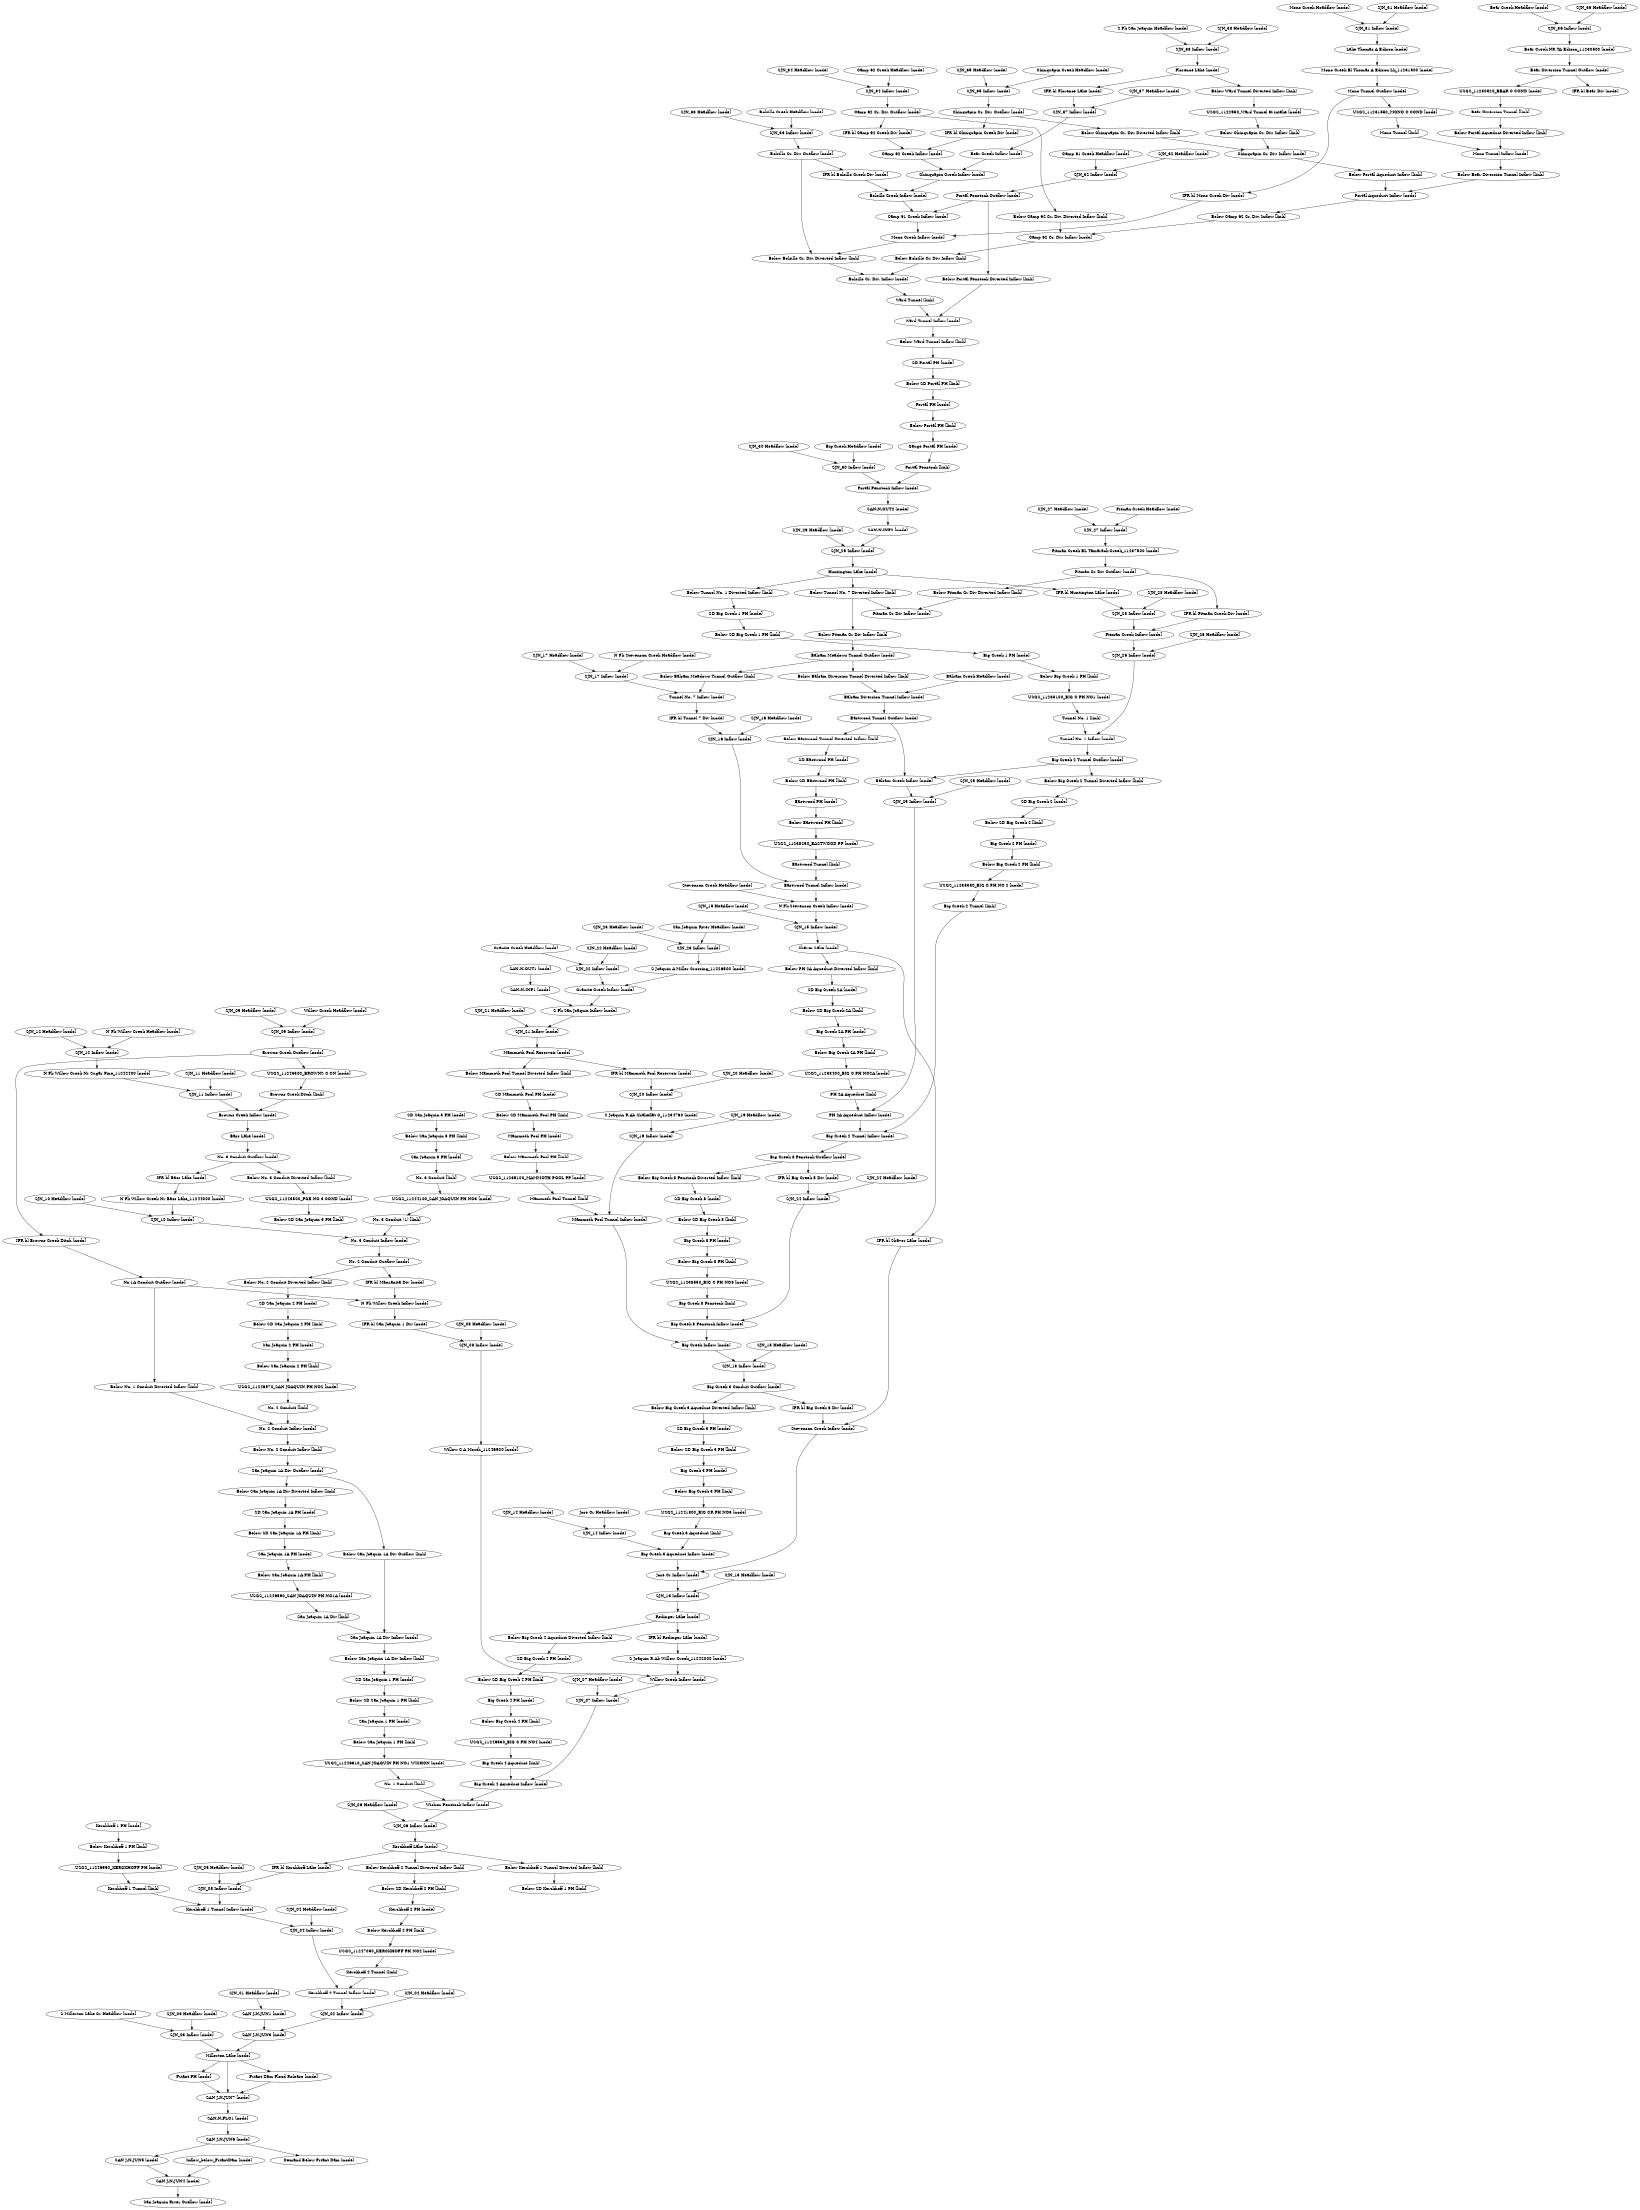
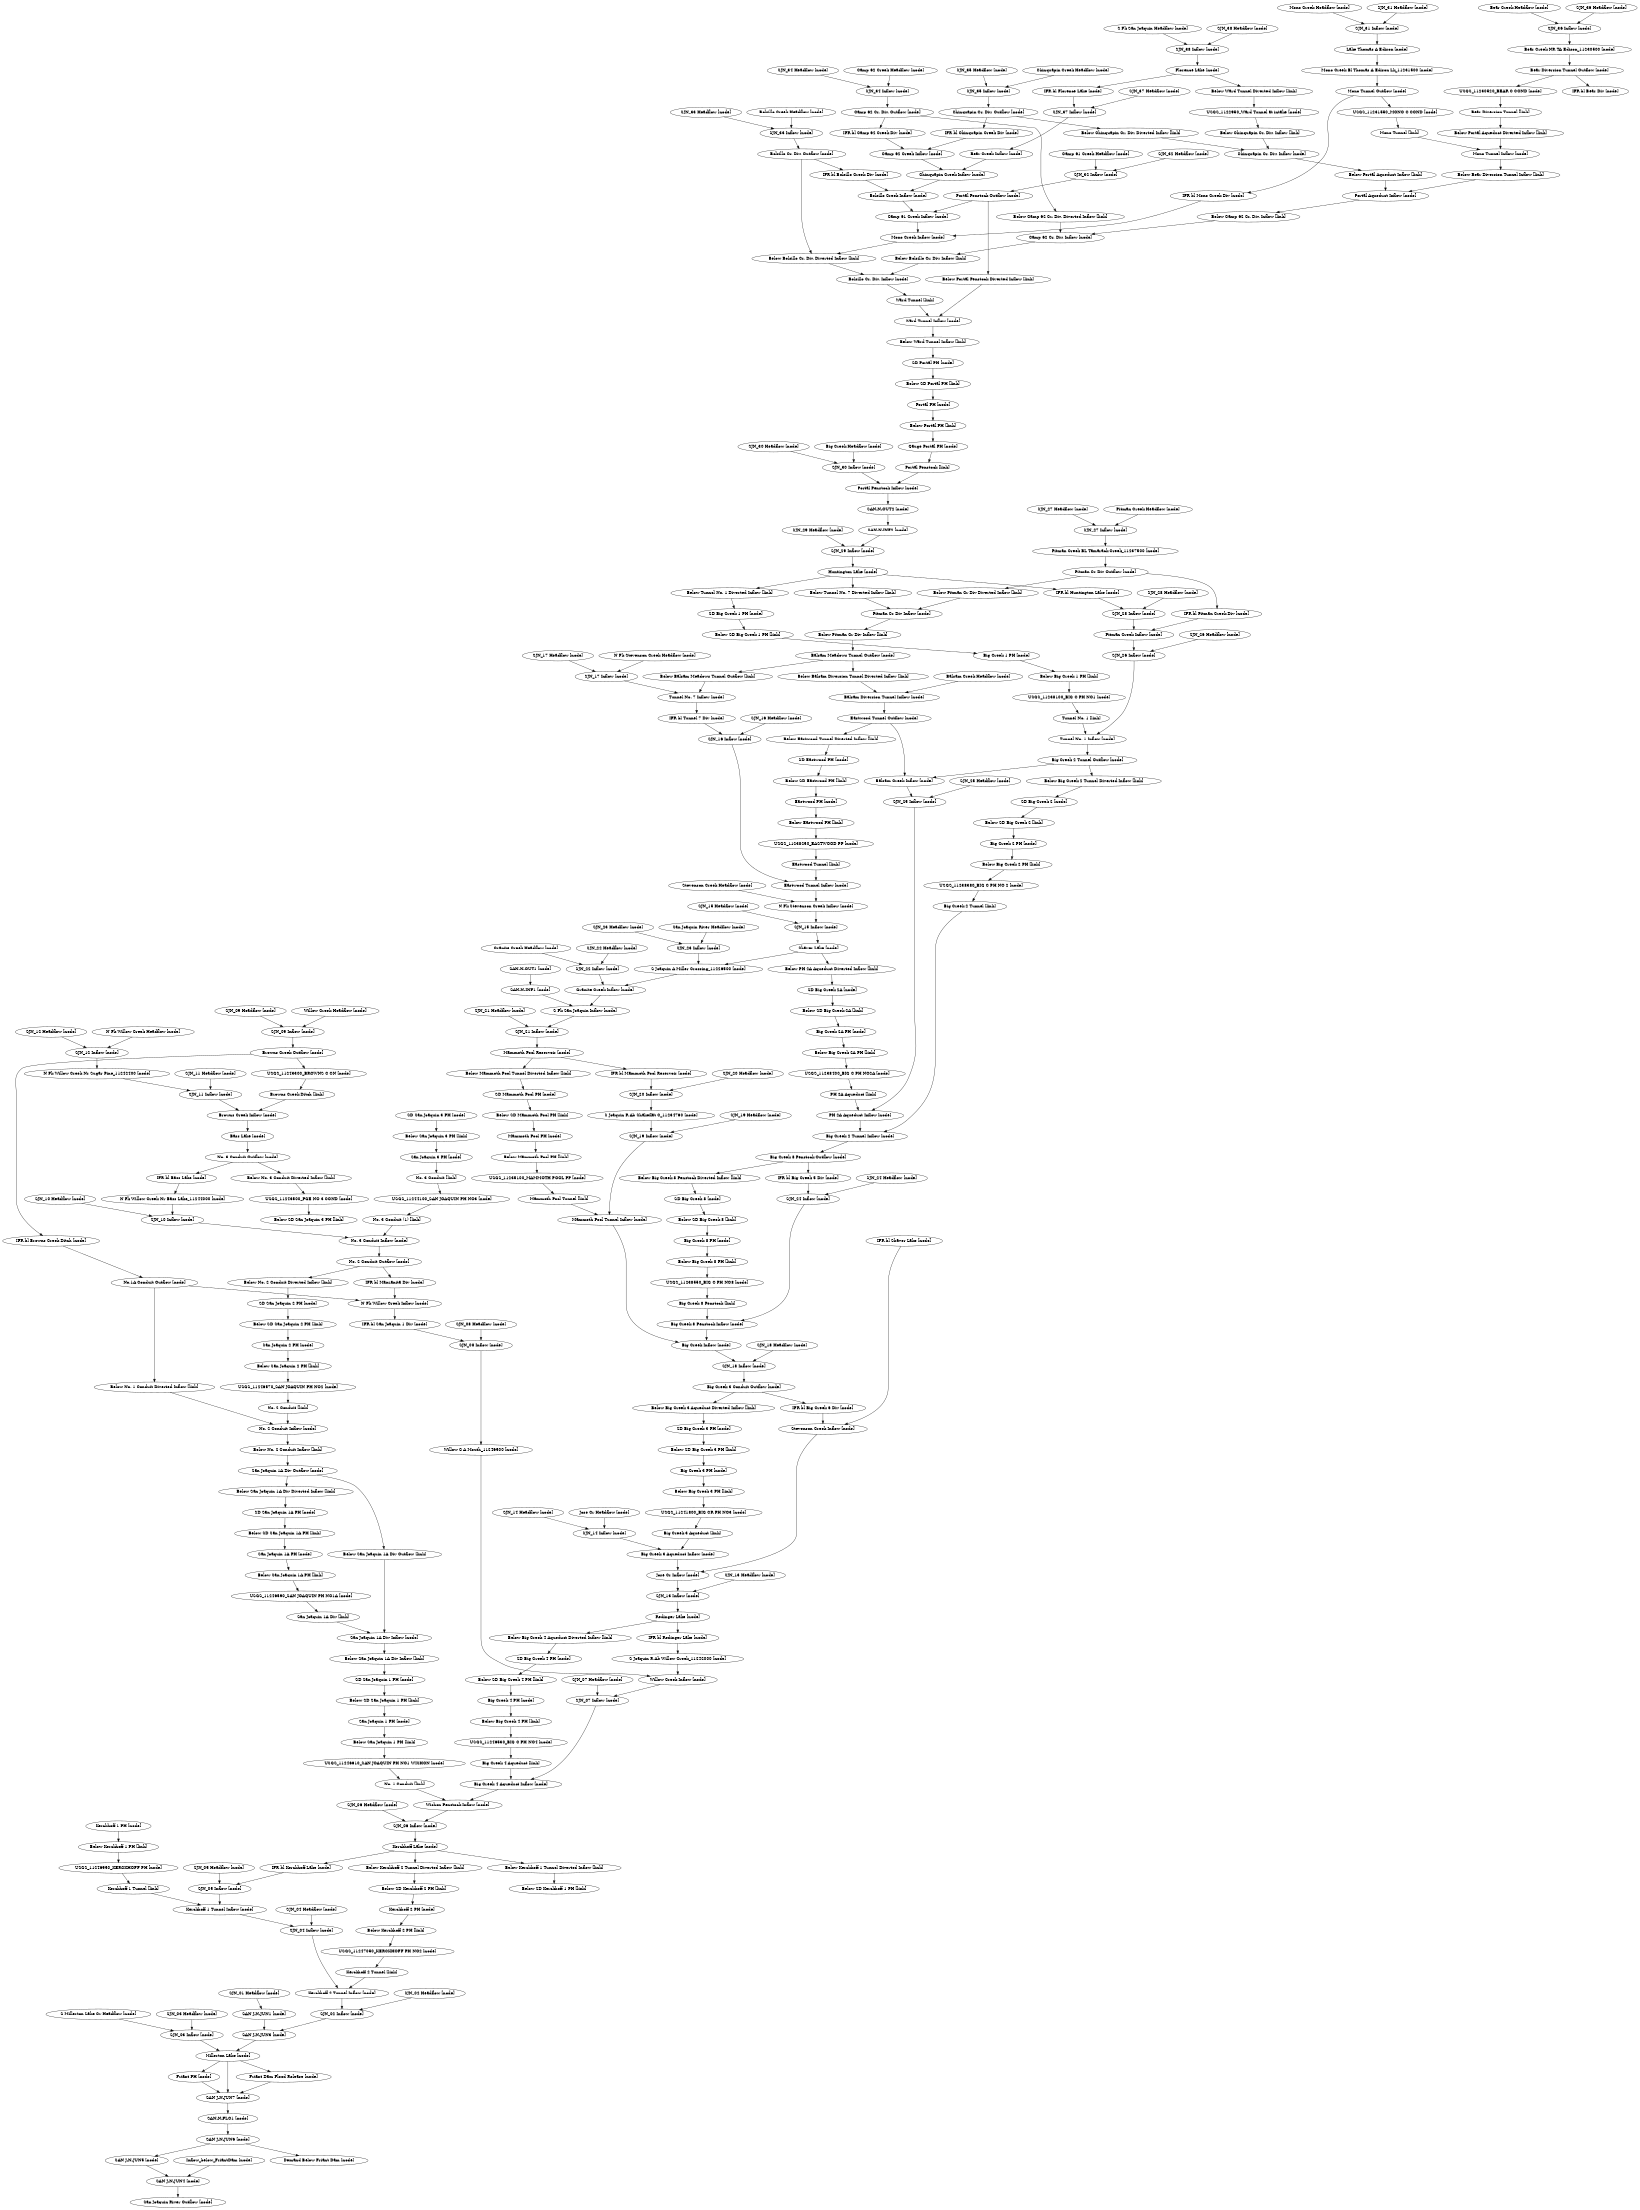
edge "Below Tunnel No. 7 Diverted Inflow [link]" -> "Below Pitman Cr Div Inflow [link]": now "Pitman Cr Div Inflow [node]" -> "Below Pitman Cr Div Inflow [link]"
edge "Shaver Lake [node]" -> "IFR bl Shaver Lake [node]": now "Shaver Lake [node]" -> "S Joaquin A Miller Crossing_11226500 [node]"
